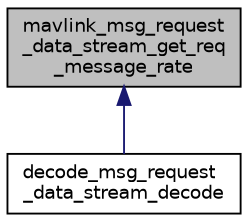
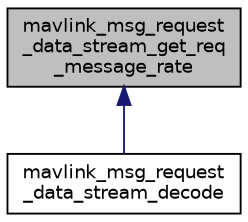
node "decode_msg_request _data_stream_decode": label "decode_msg_request _data_stream_decode" -> "mavlink_msg_request _data_stream_decode"
